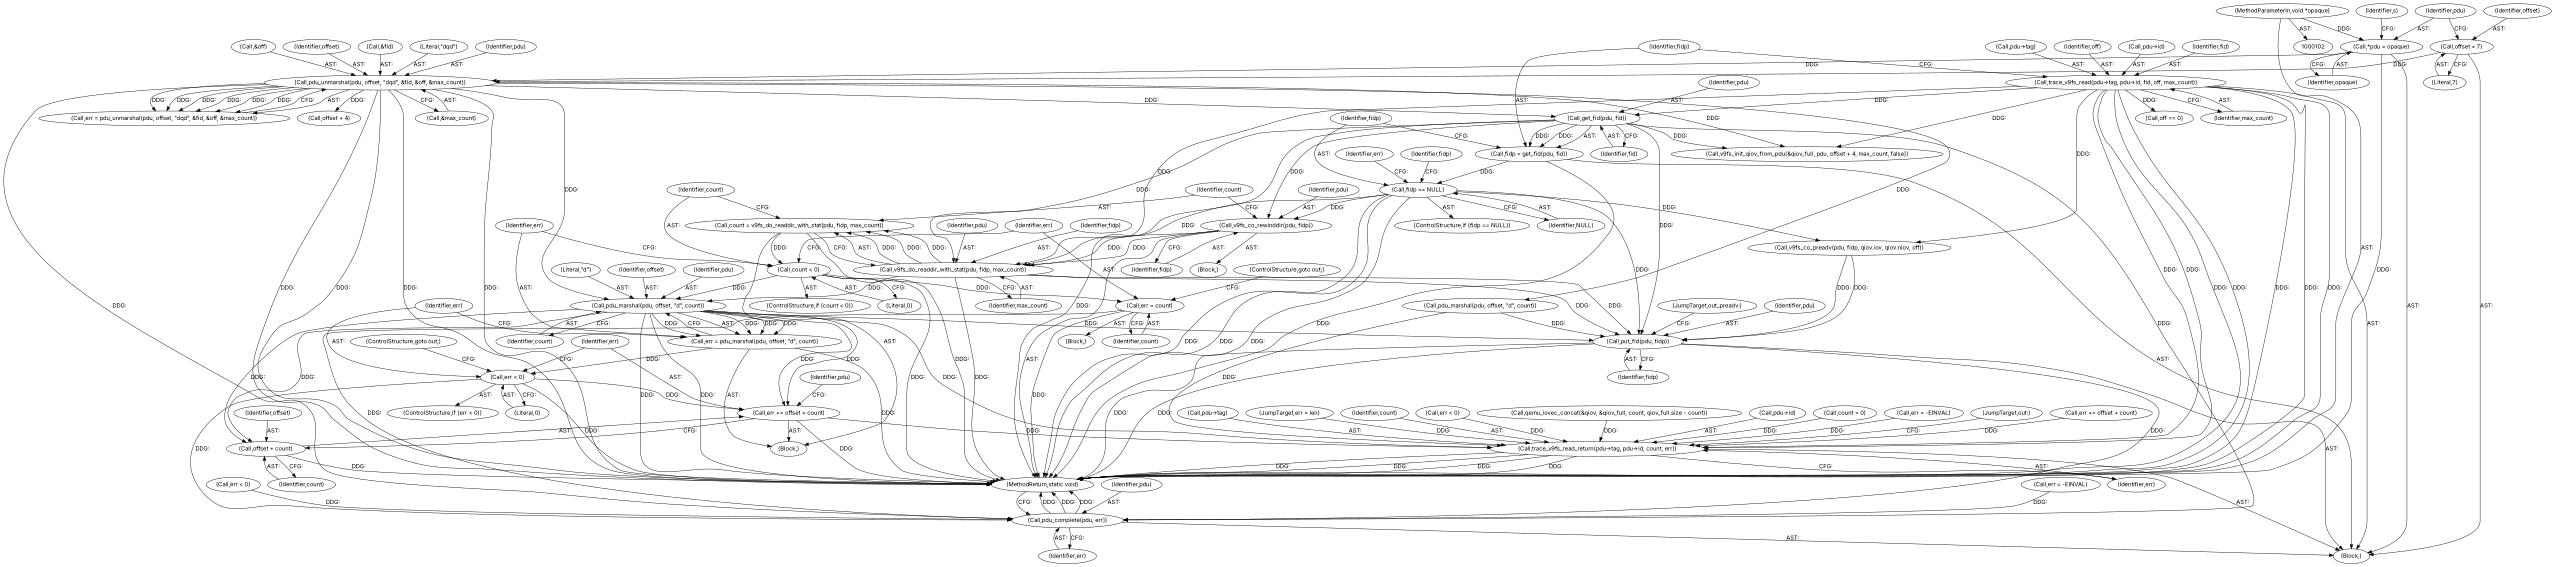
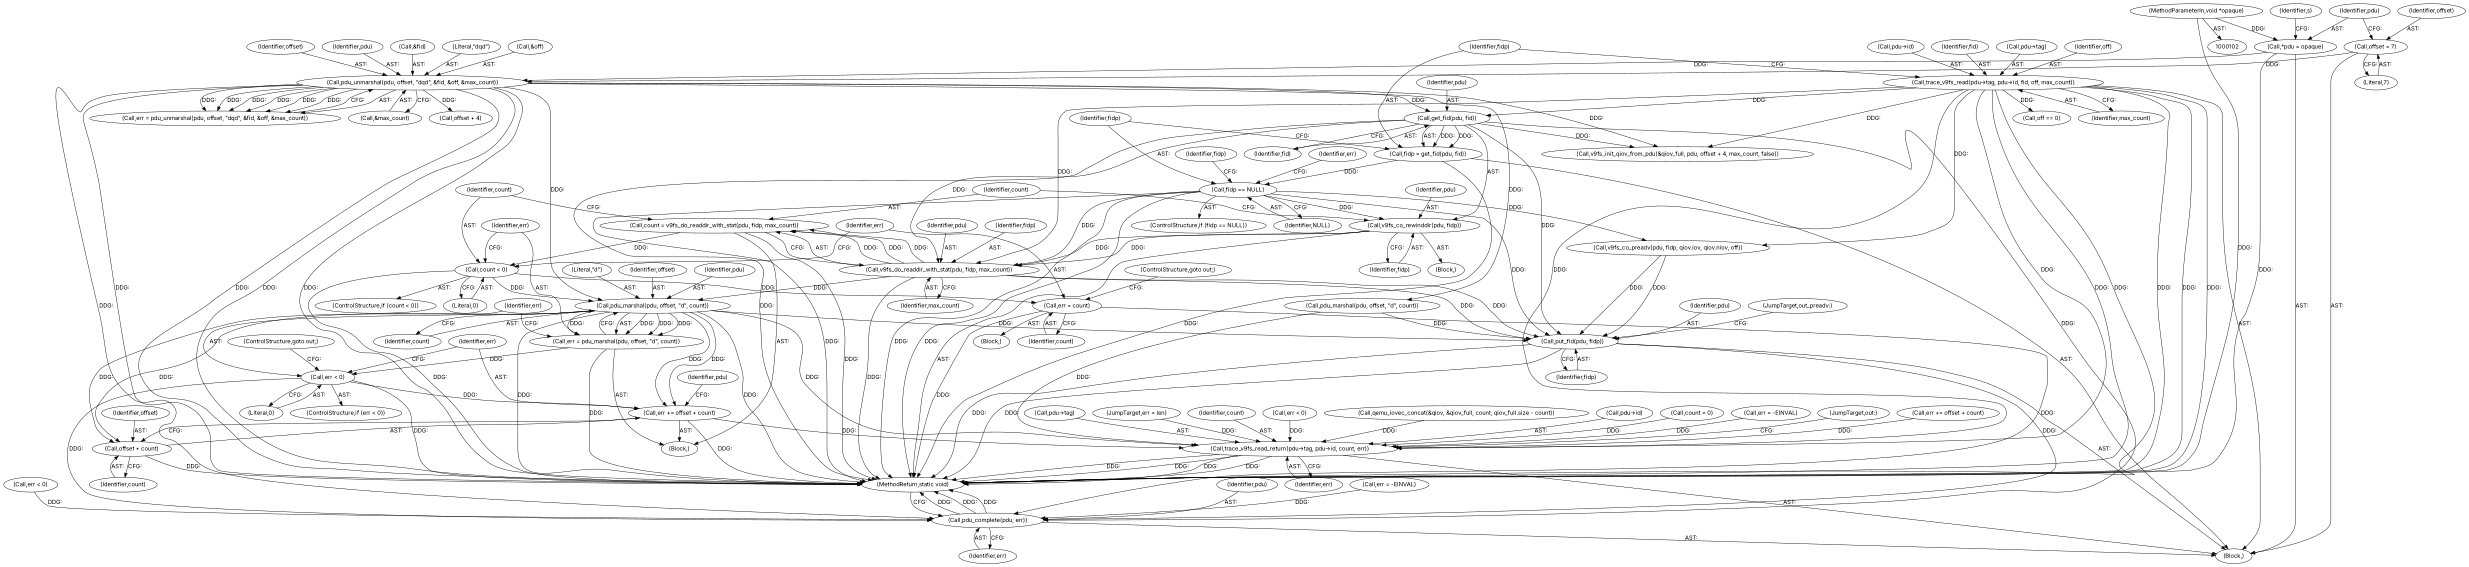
node "(Identifier,opaque)": removed
edge "(Call,get_fid(pdu, fid))" -> "(Call,v9fs_co_rewinddir(pdu, fidp))": label "DDG: " -> "AST: "
edge "(MethodParameterIn,void *opaque)" -> "(MethodReturn,static void)": label "AST: " -> "DDG: "
